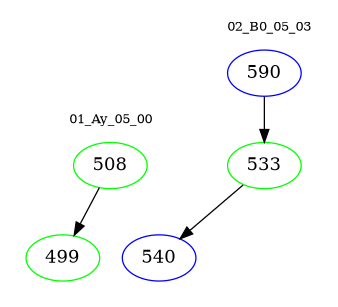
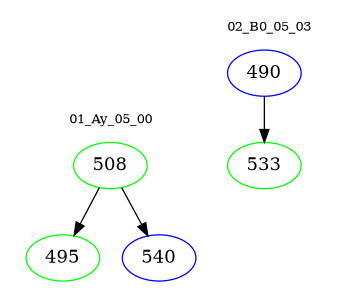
node "590": label "590" -> "490"
edge "533" -> "540": now "508" -> "540"
node "499": label "499" -> "495"
